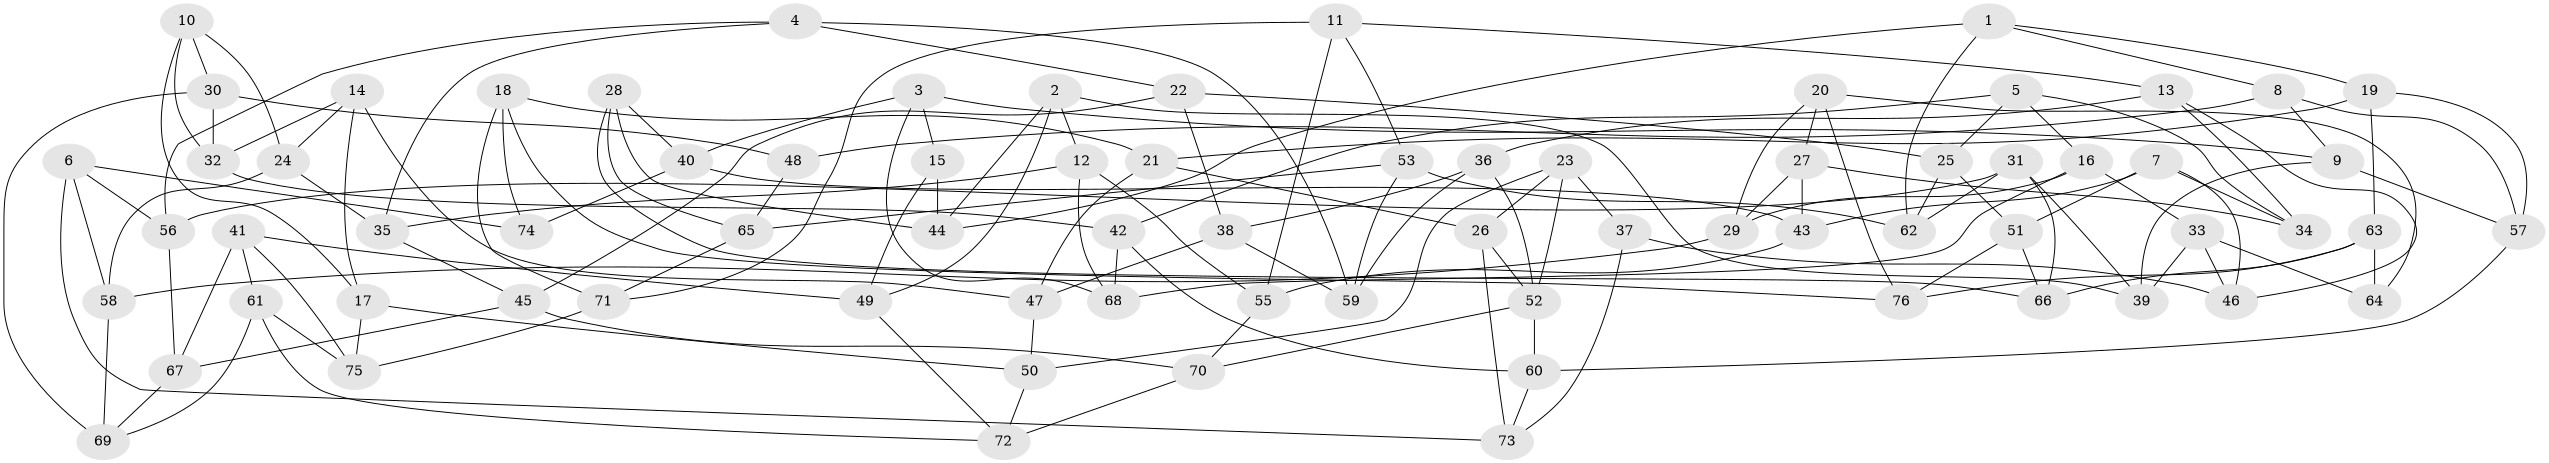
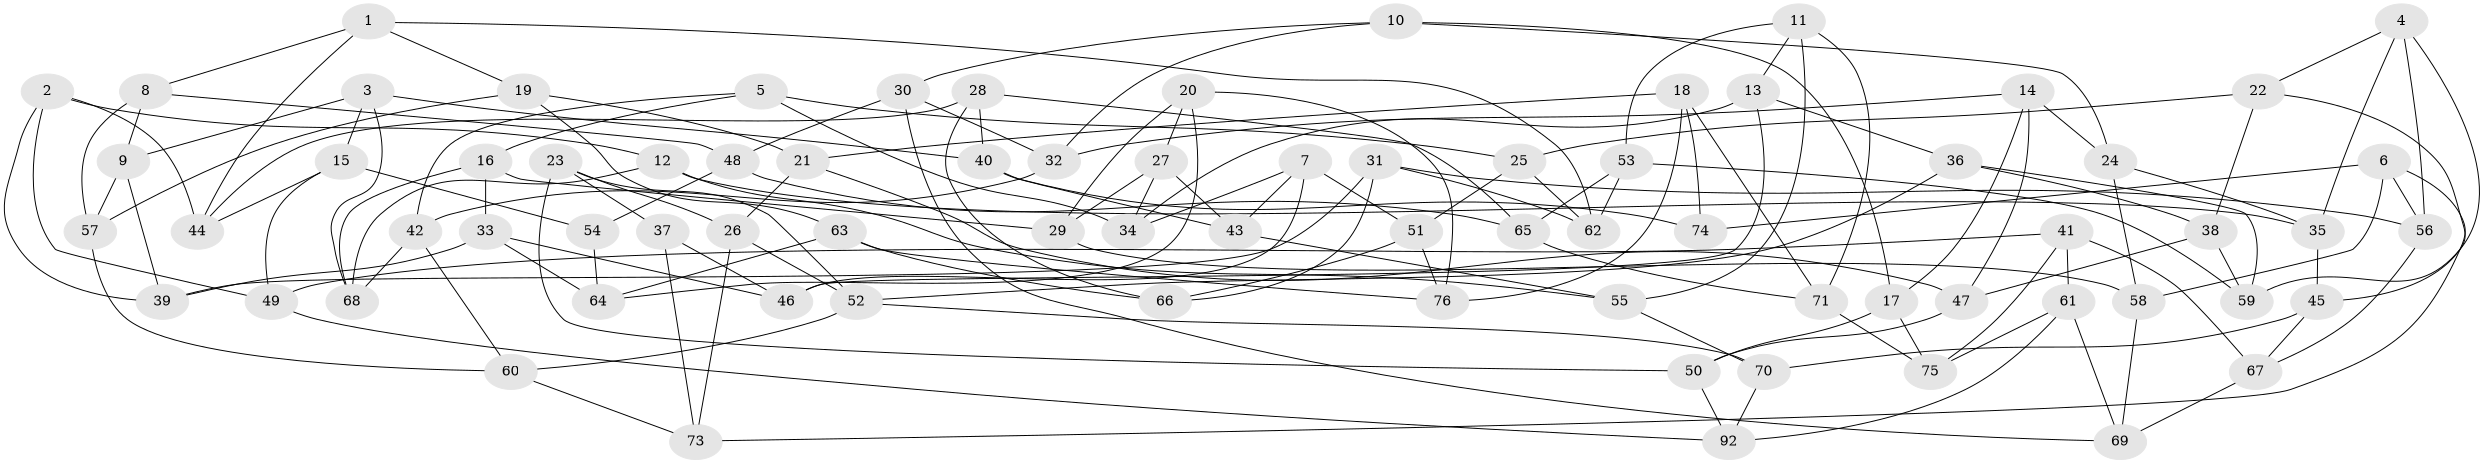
node "54": added
node "72": label "72" -> "92"
